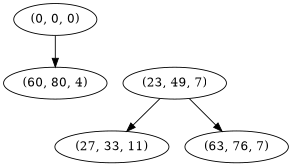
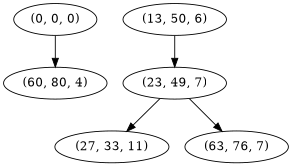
node "(13, 50, 6)": added
